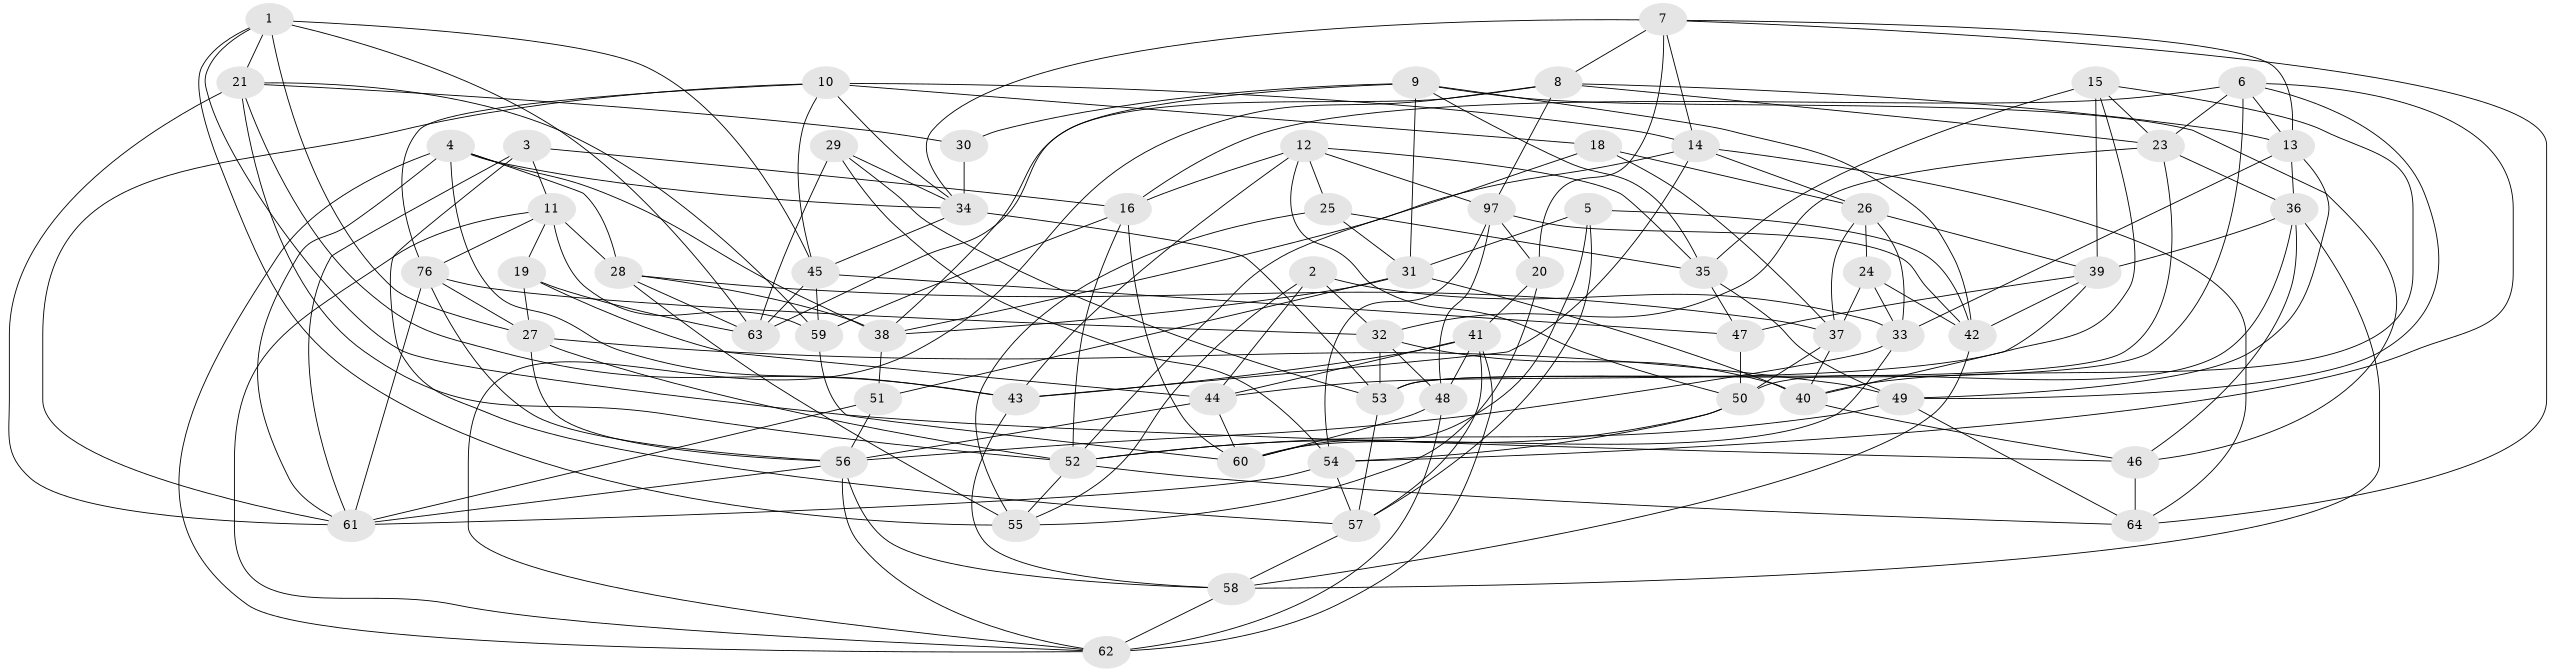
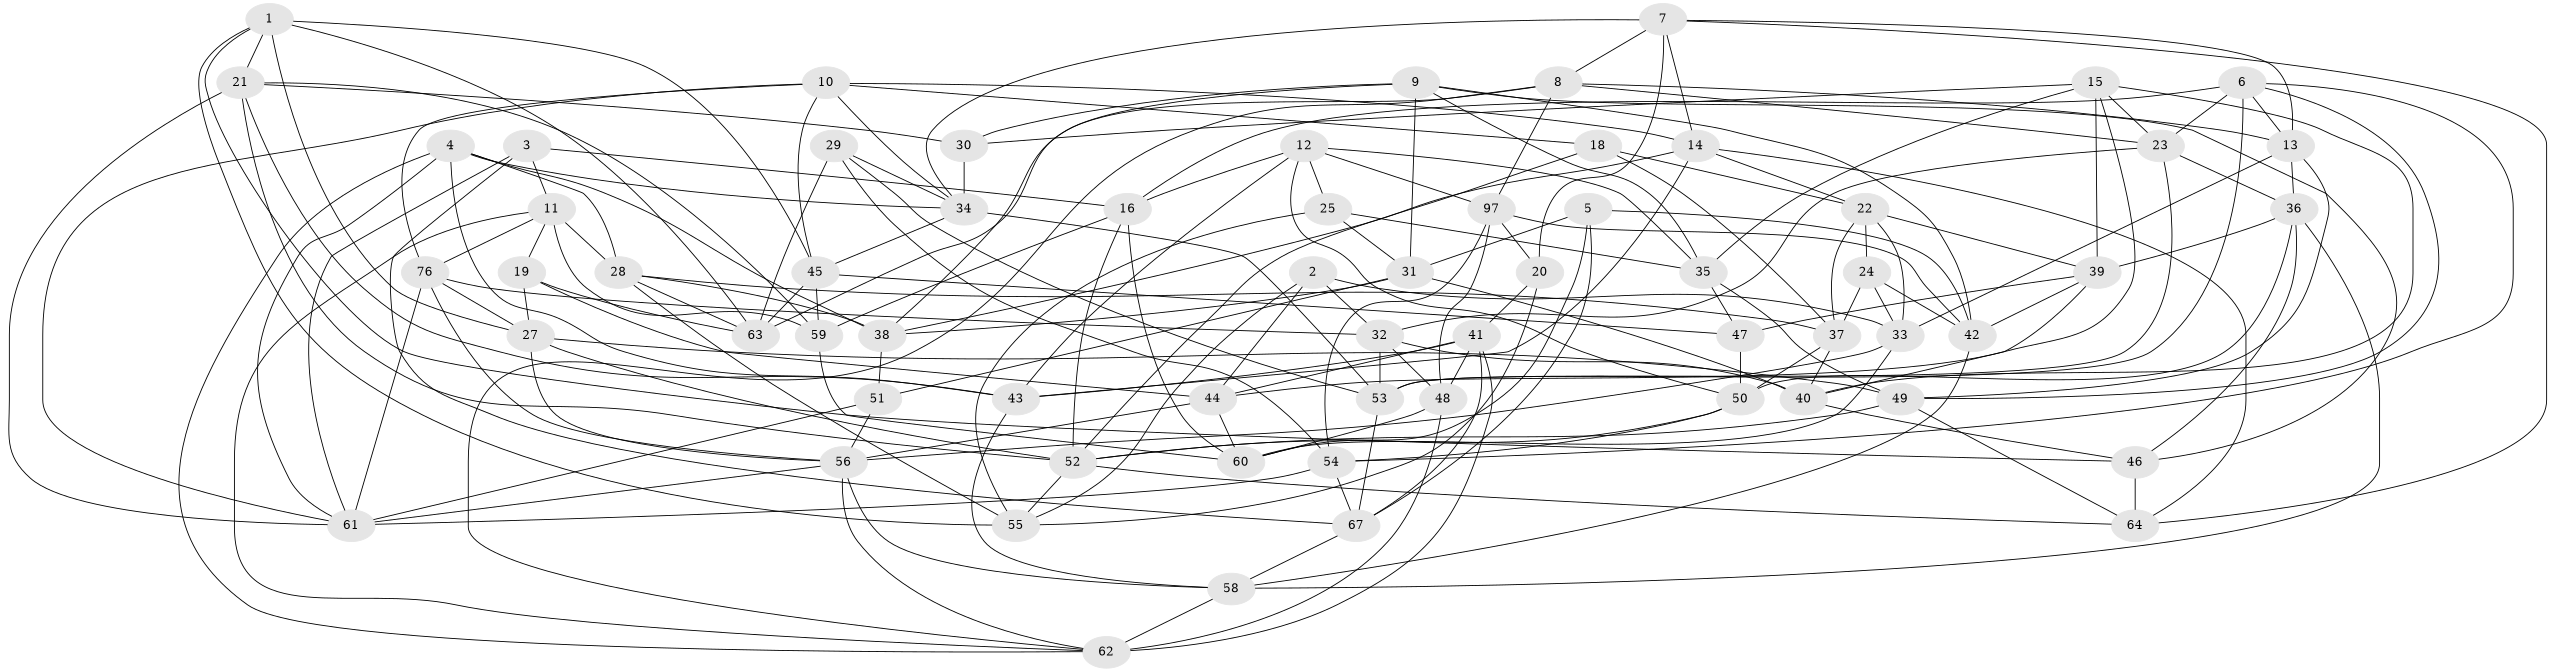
edge "15" -- "30": added
node "26": label "26" -> "22"
node "57": label "57" -> "67"
